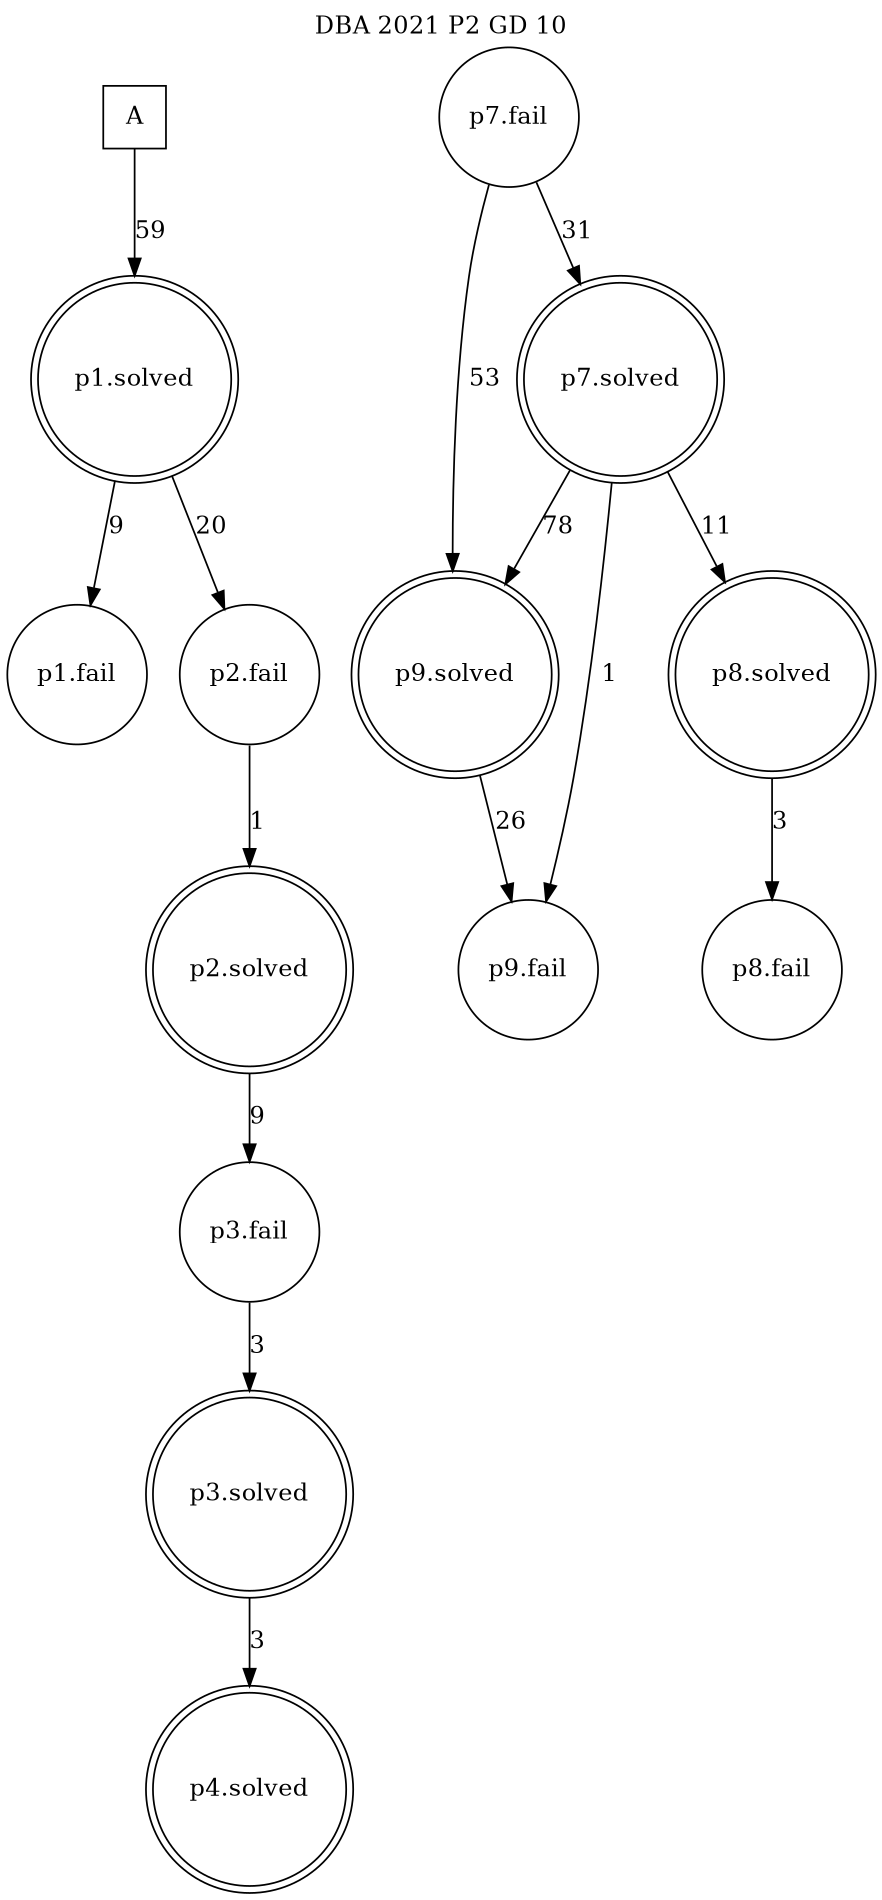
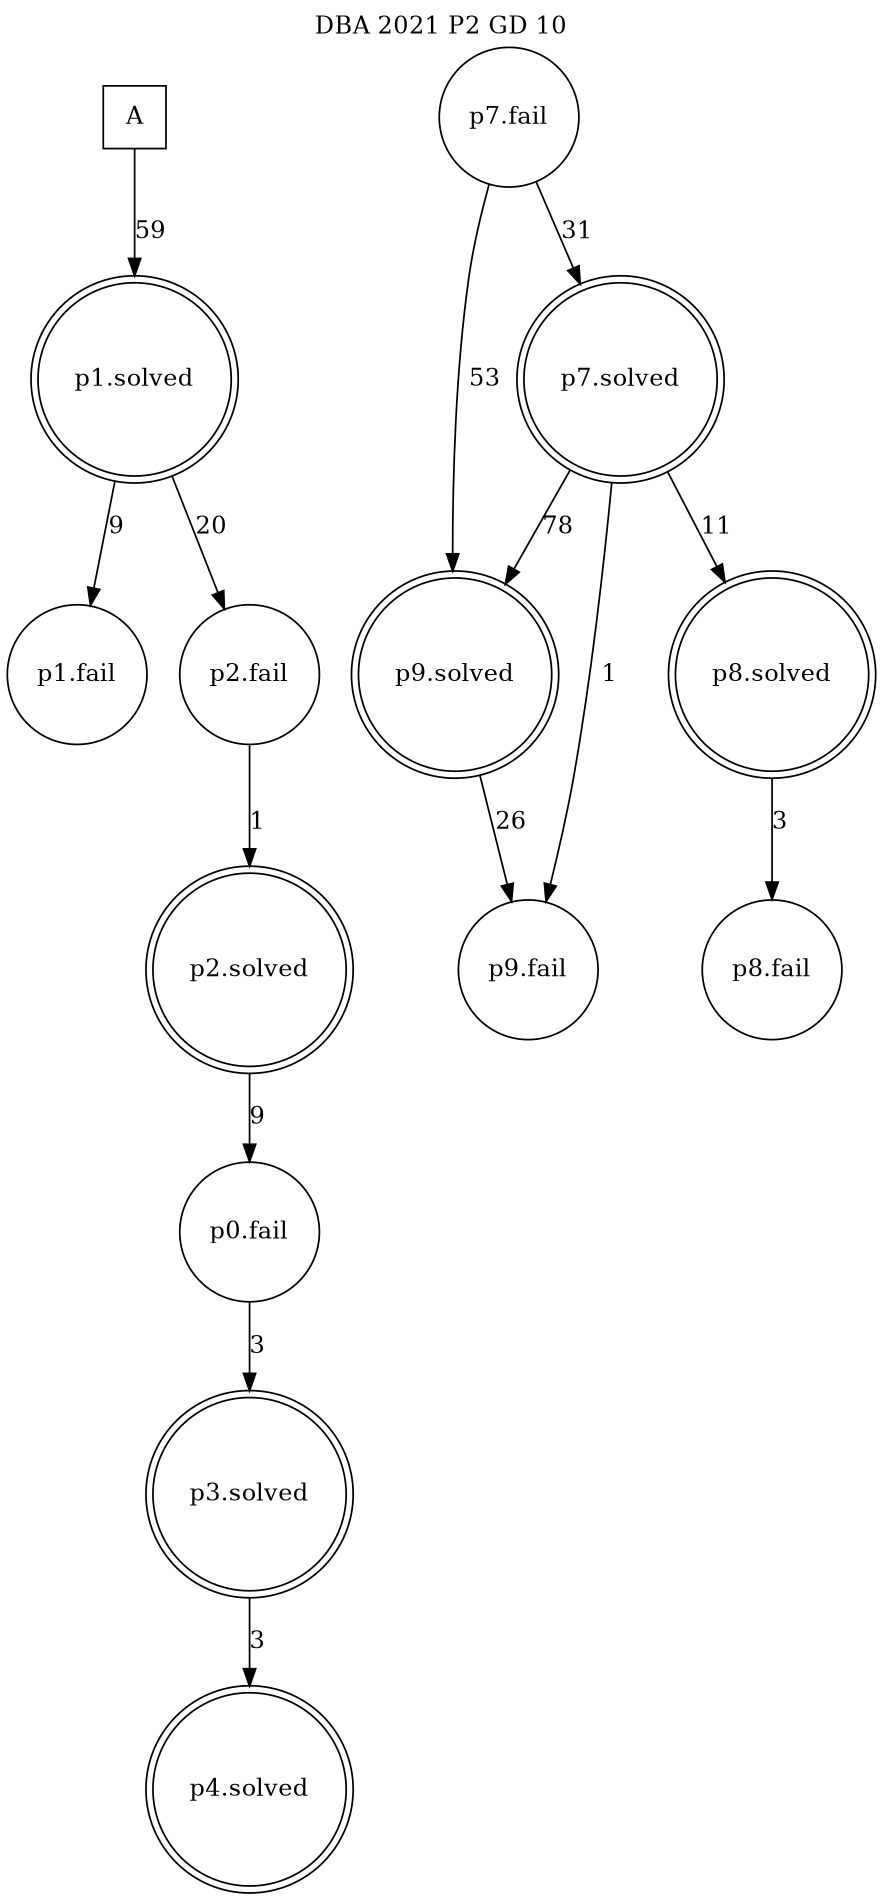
node "p3.fail": label "p3.fail" -> "p0.fail"
